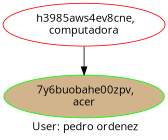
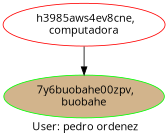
node "7y6buobahe00zpv, acer": label "7y6buobahe00zpv, acer" -> "7y6buobahe00zpv, buobahe"
